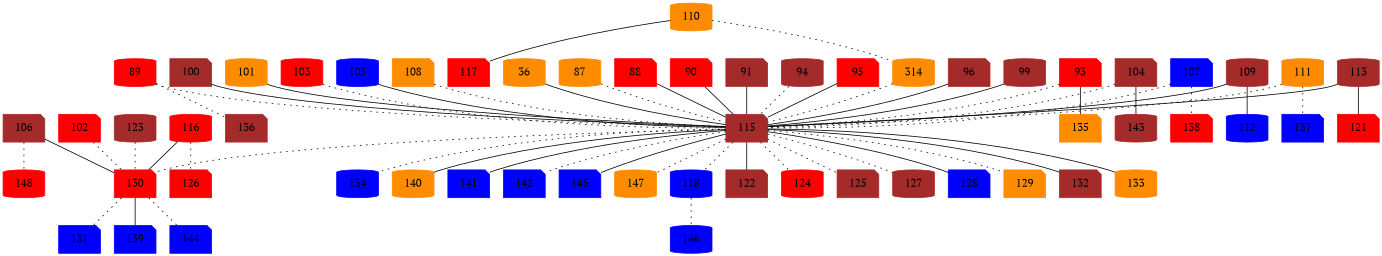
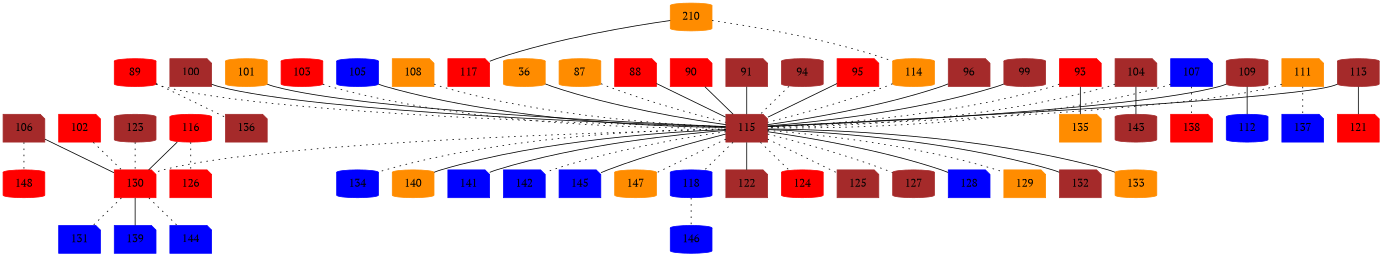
node "110": label "110" -> "210"
node "314": label "314" -> "114"
node "111": shape cylinder -> note
